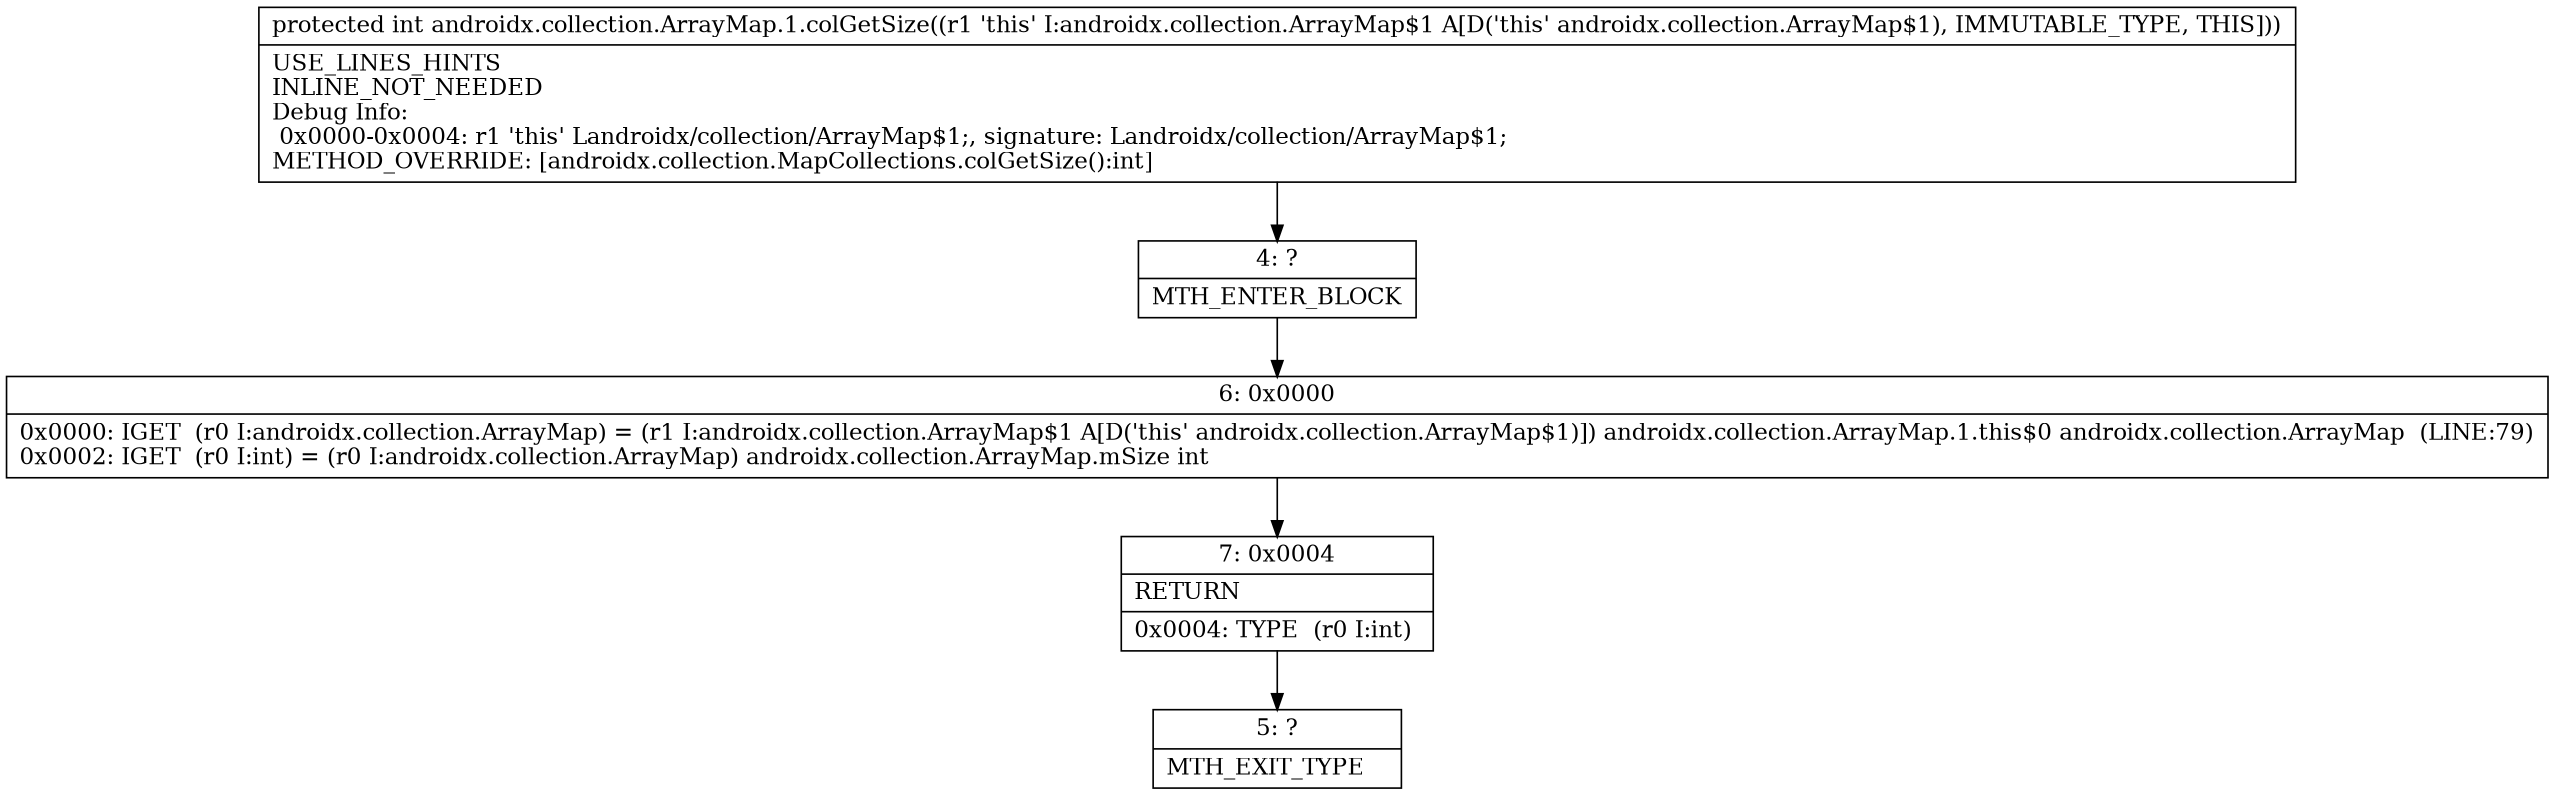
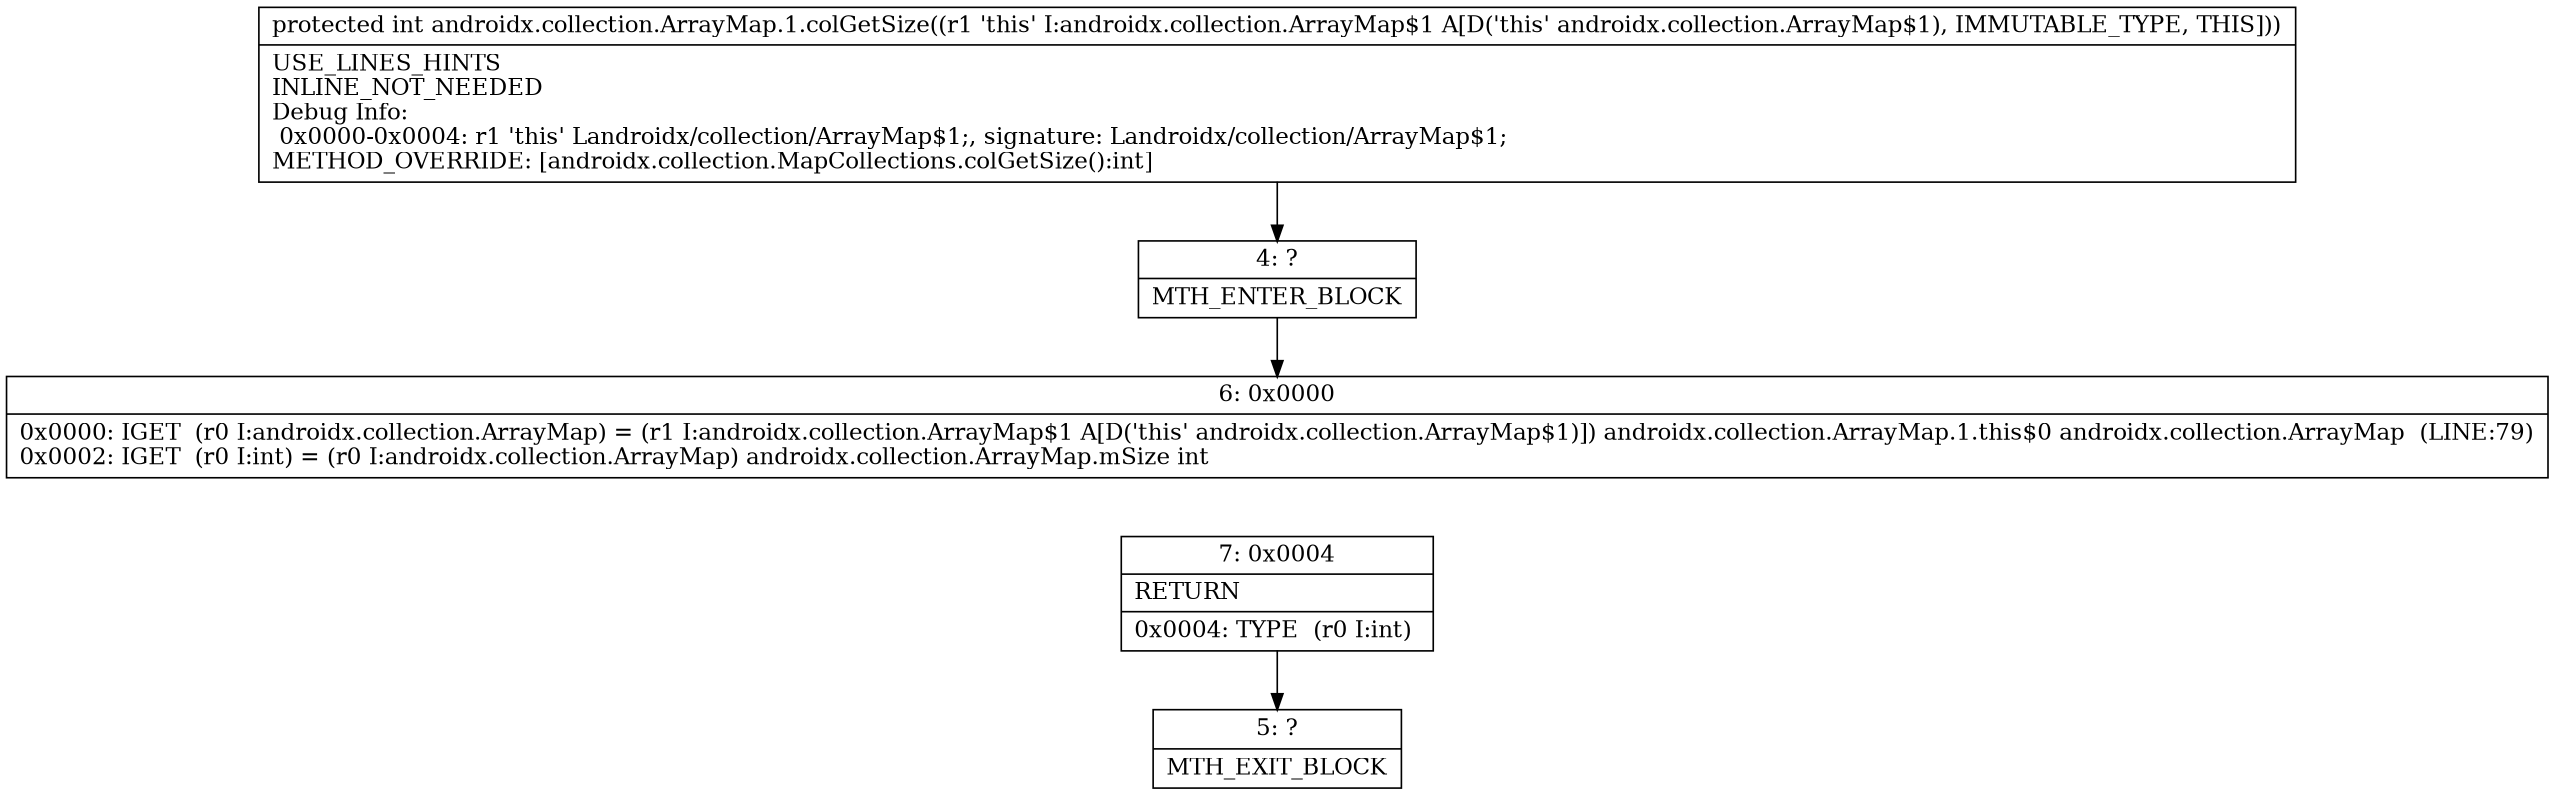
edge "6: 0x0000" -> "7: 0x0004": removed
node "5: ?": text "MTH_EXIT_TYPE" -> "MTH_EXIT_BLOCK"
